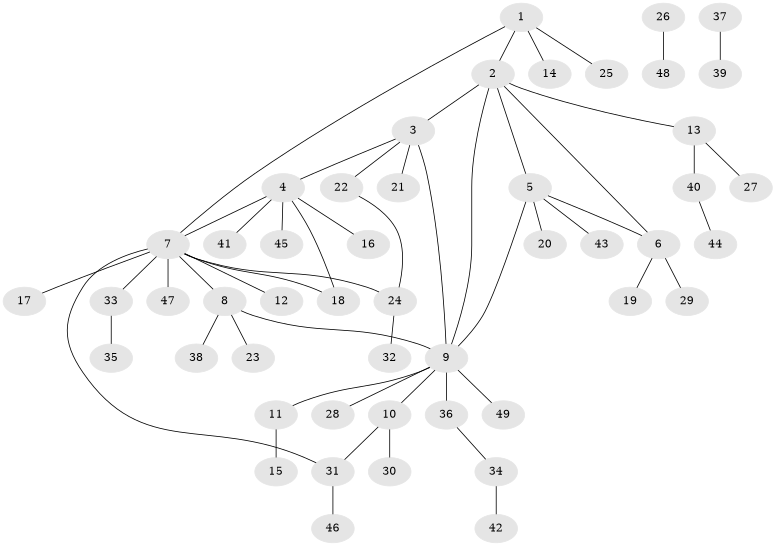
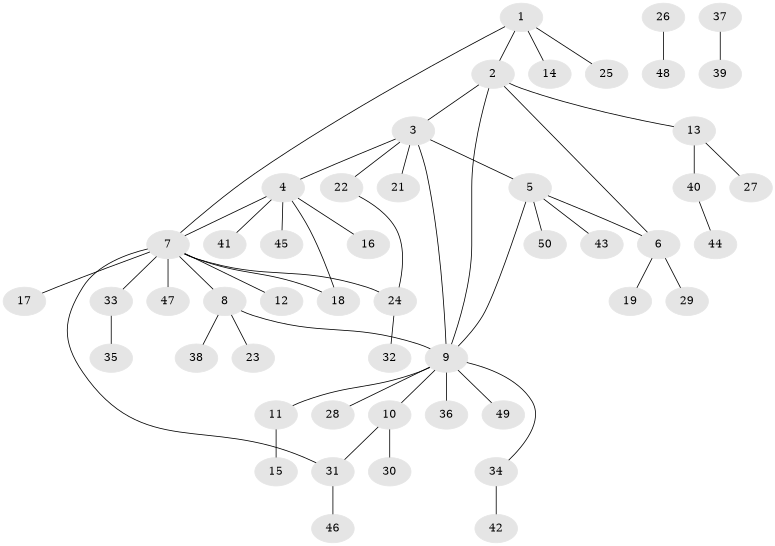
edge "2" -- "5": now "3" -- "5"
node "20": label "20" -> "50"
edge "36" -- "34": now "9" -- "34"
